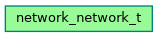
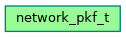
node "network_network_t": label "network_network_t" -> "network_pkf_t"
